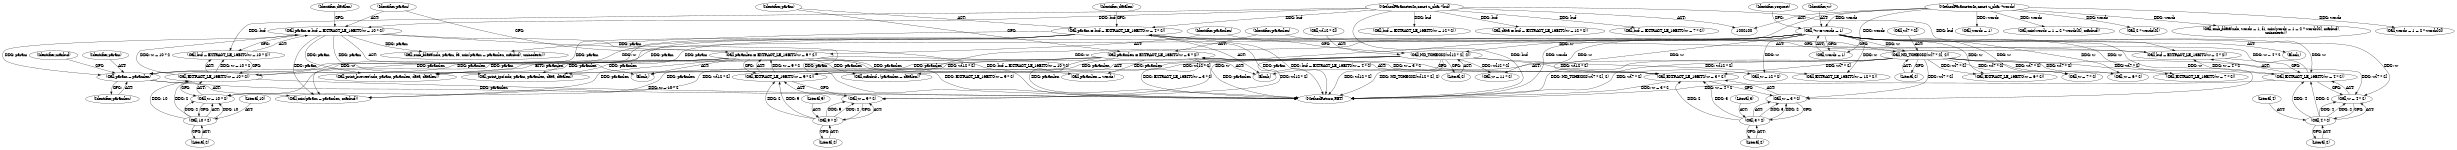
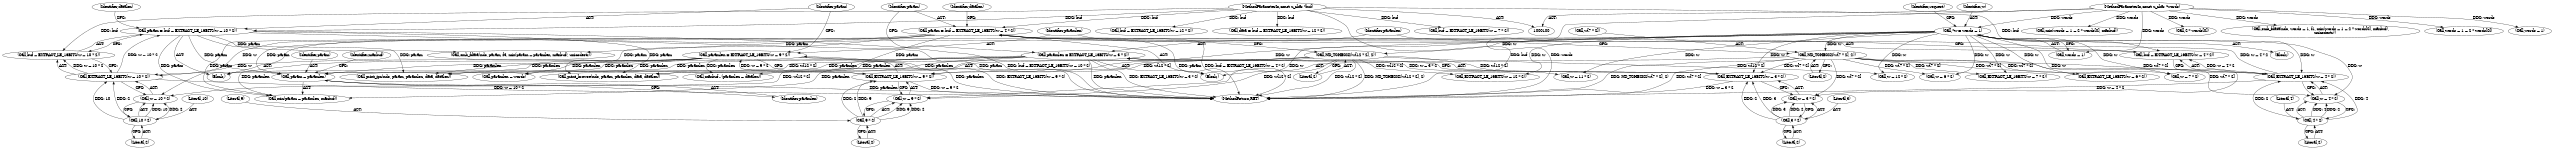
node "(Call,w[12 * 2])": removed
edge "(Call,paramlen = EXTRACT_LE_16BITS(w + 9 * 2))" -> "(Call,print_browse(ndo, param, paramlen, data, datalen))": label "BITS: paramlen" -> "DDG: paramlen"
edge "(Call,EXTRACT_LE_16BITS(w + 9 * 2))" -> "(MethodReturn,RET)": added, label "DDG: w + 9 * 2"
